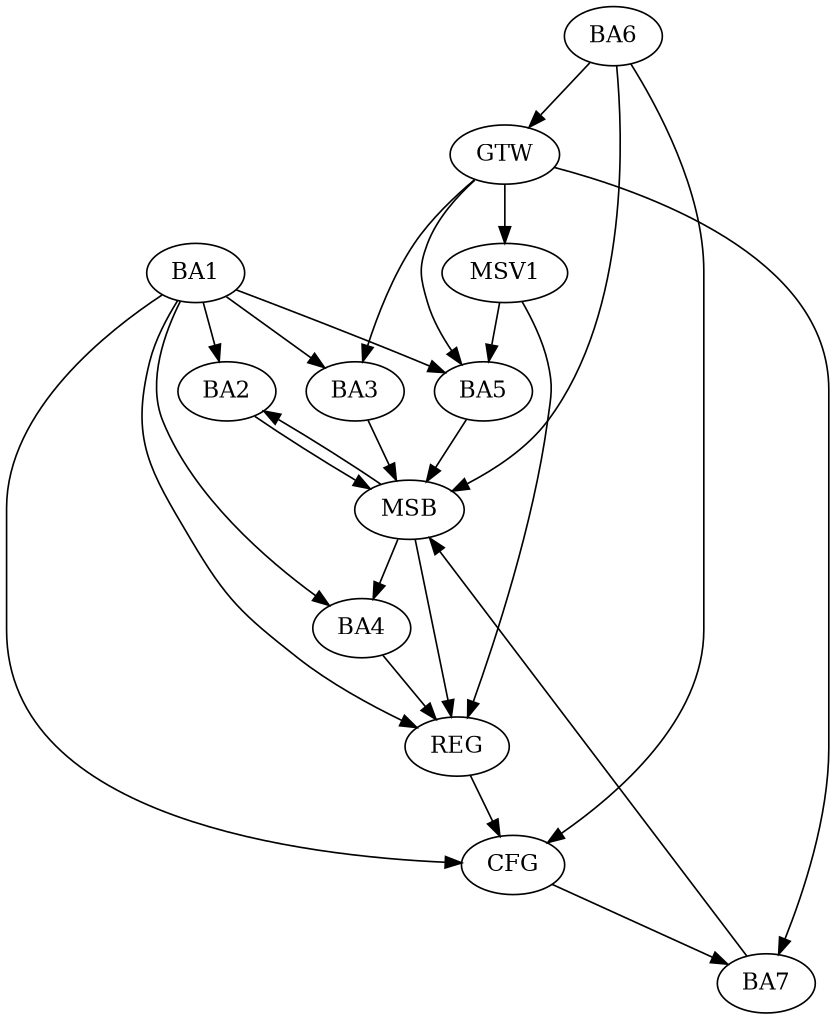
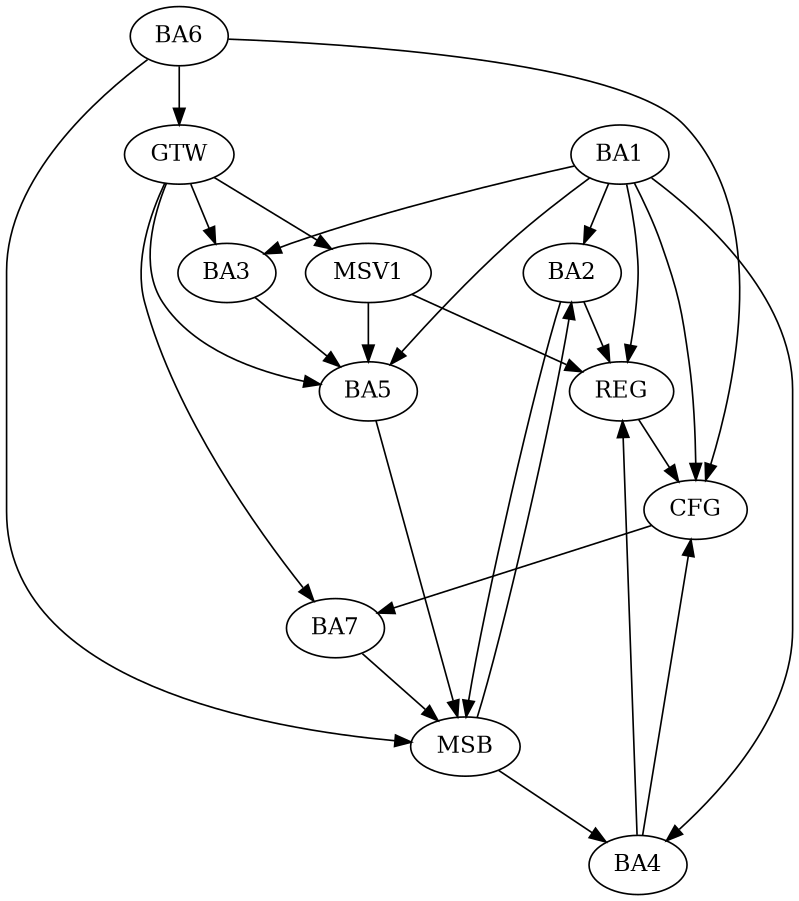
edge "BA3" -> "MSB": now "BA3" -> "BA5"
edge "MSB" -> "REG": now "BA2" -> "REG"
edge "BA4" -> "CFG": added
